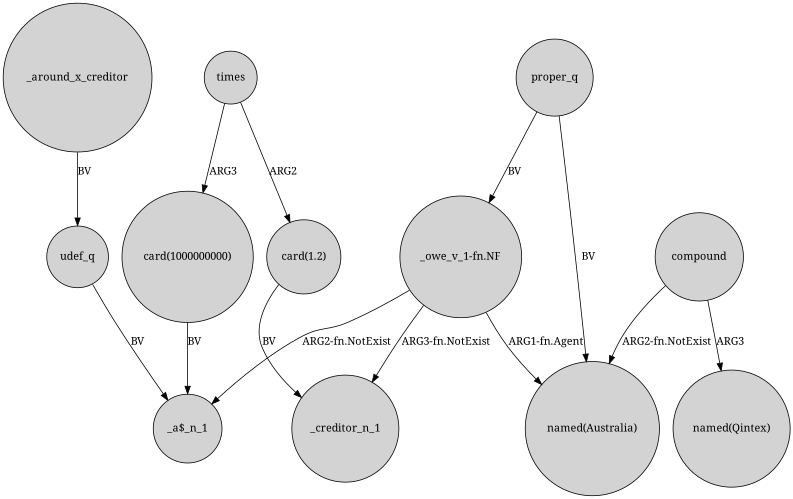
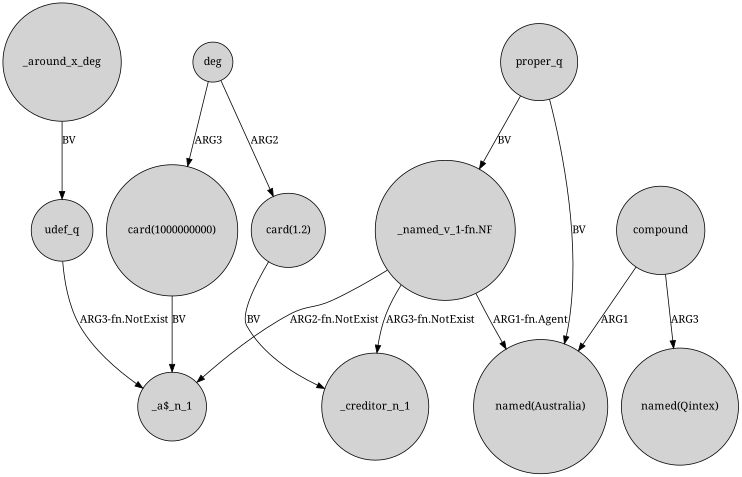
node "_around_x_creditor": label "_around_x_creditor" -> "_around_x_deg"
node "times": label "times" -> "deg"
node "_owe_v_1-fn.NF": label "_owe_v_1-fn.NF" -> "_named_v_1-fn.NF"
edge "udef_q" -> "_a$_n_1": label "BV" -> "ARG3-fn.NotExist"
edge "compound" -> "named(Australia)": label "ARG2-fn.NotExist" -> "ARG1"
